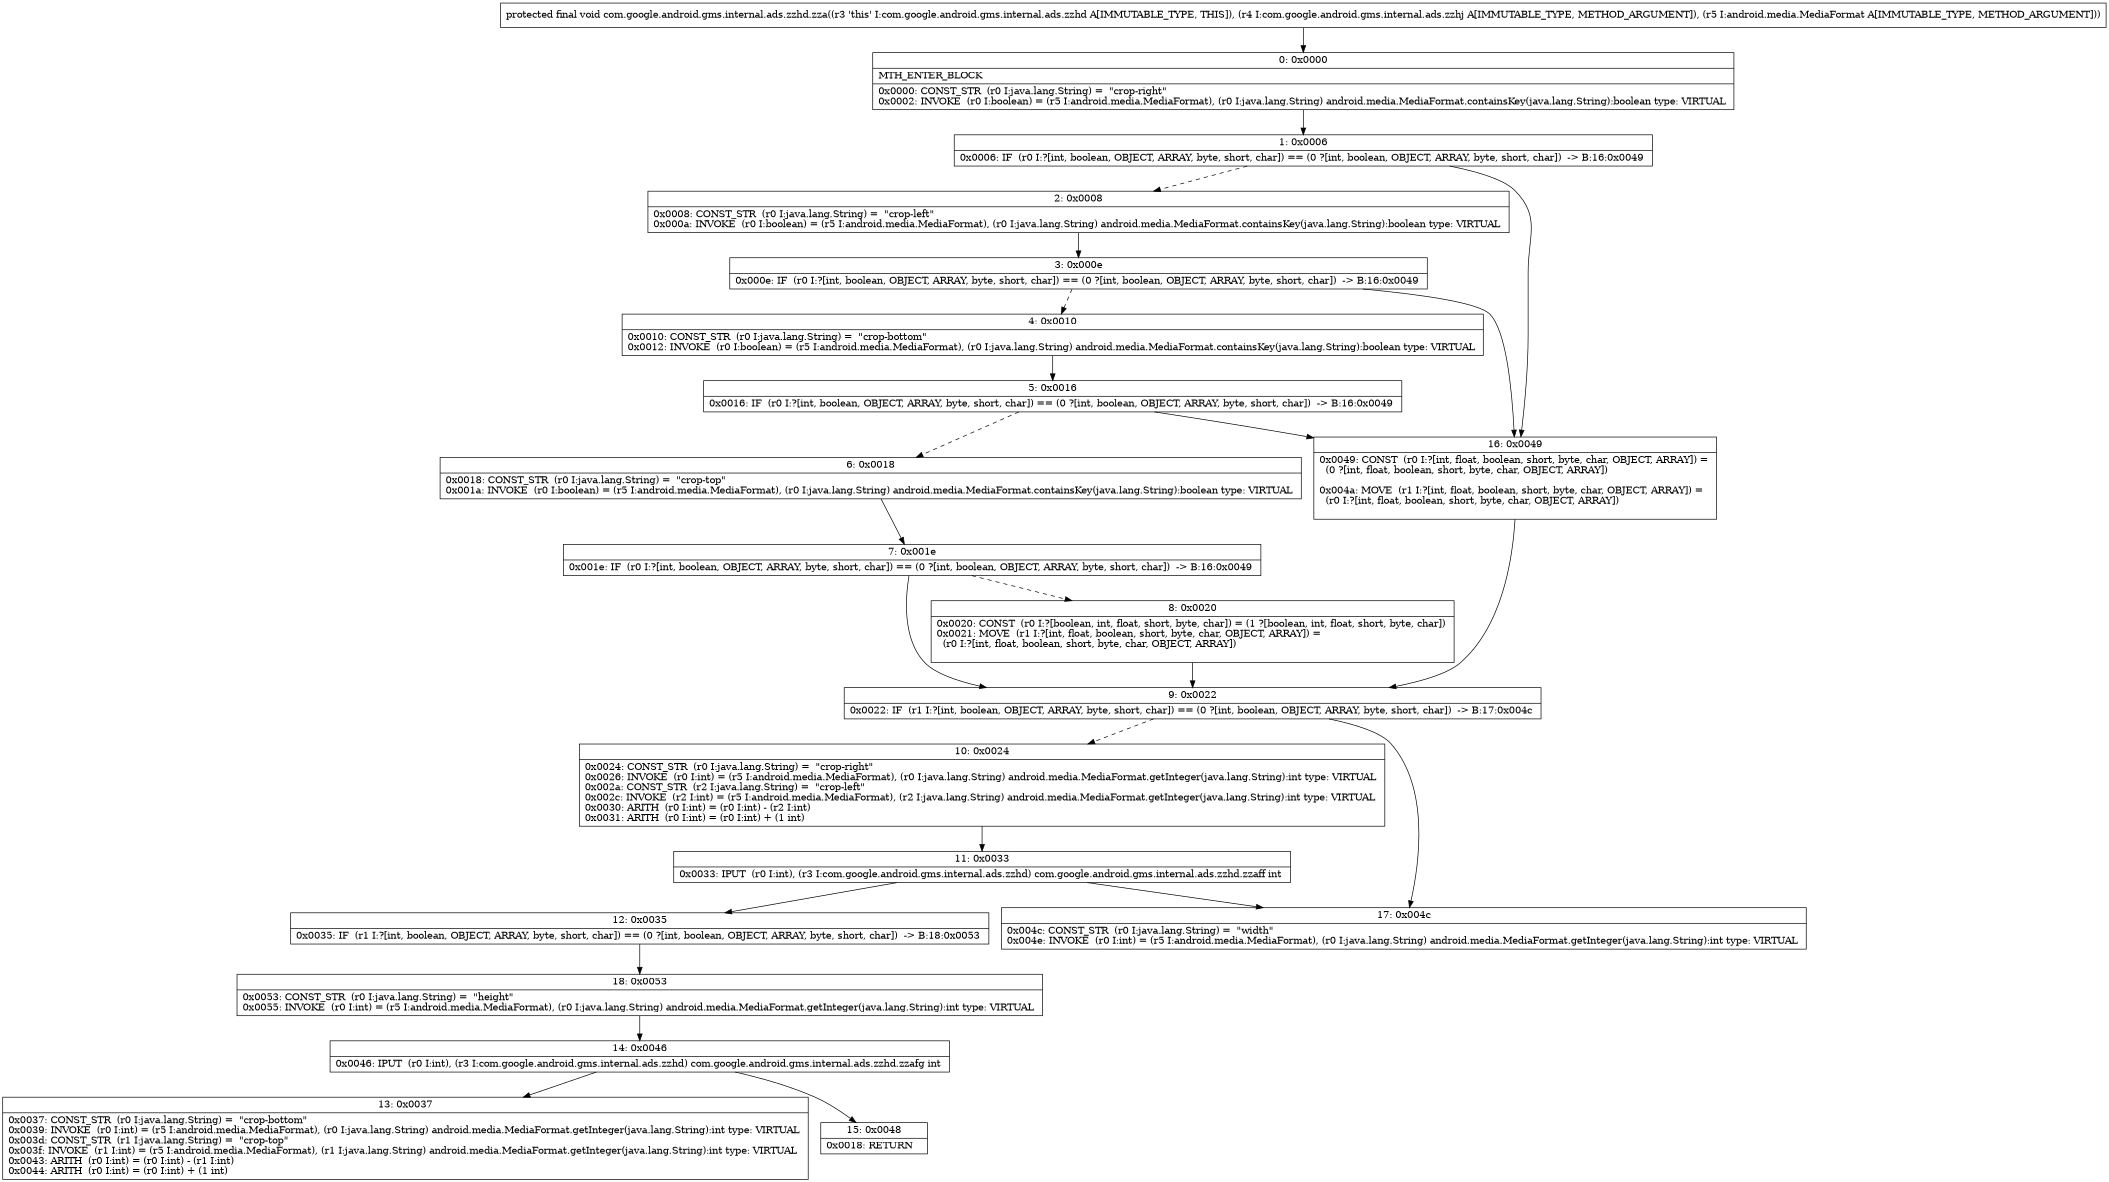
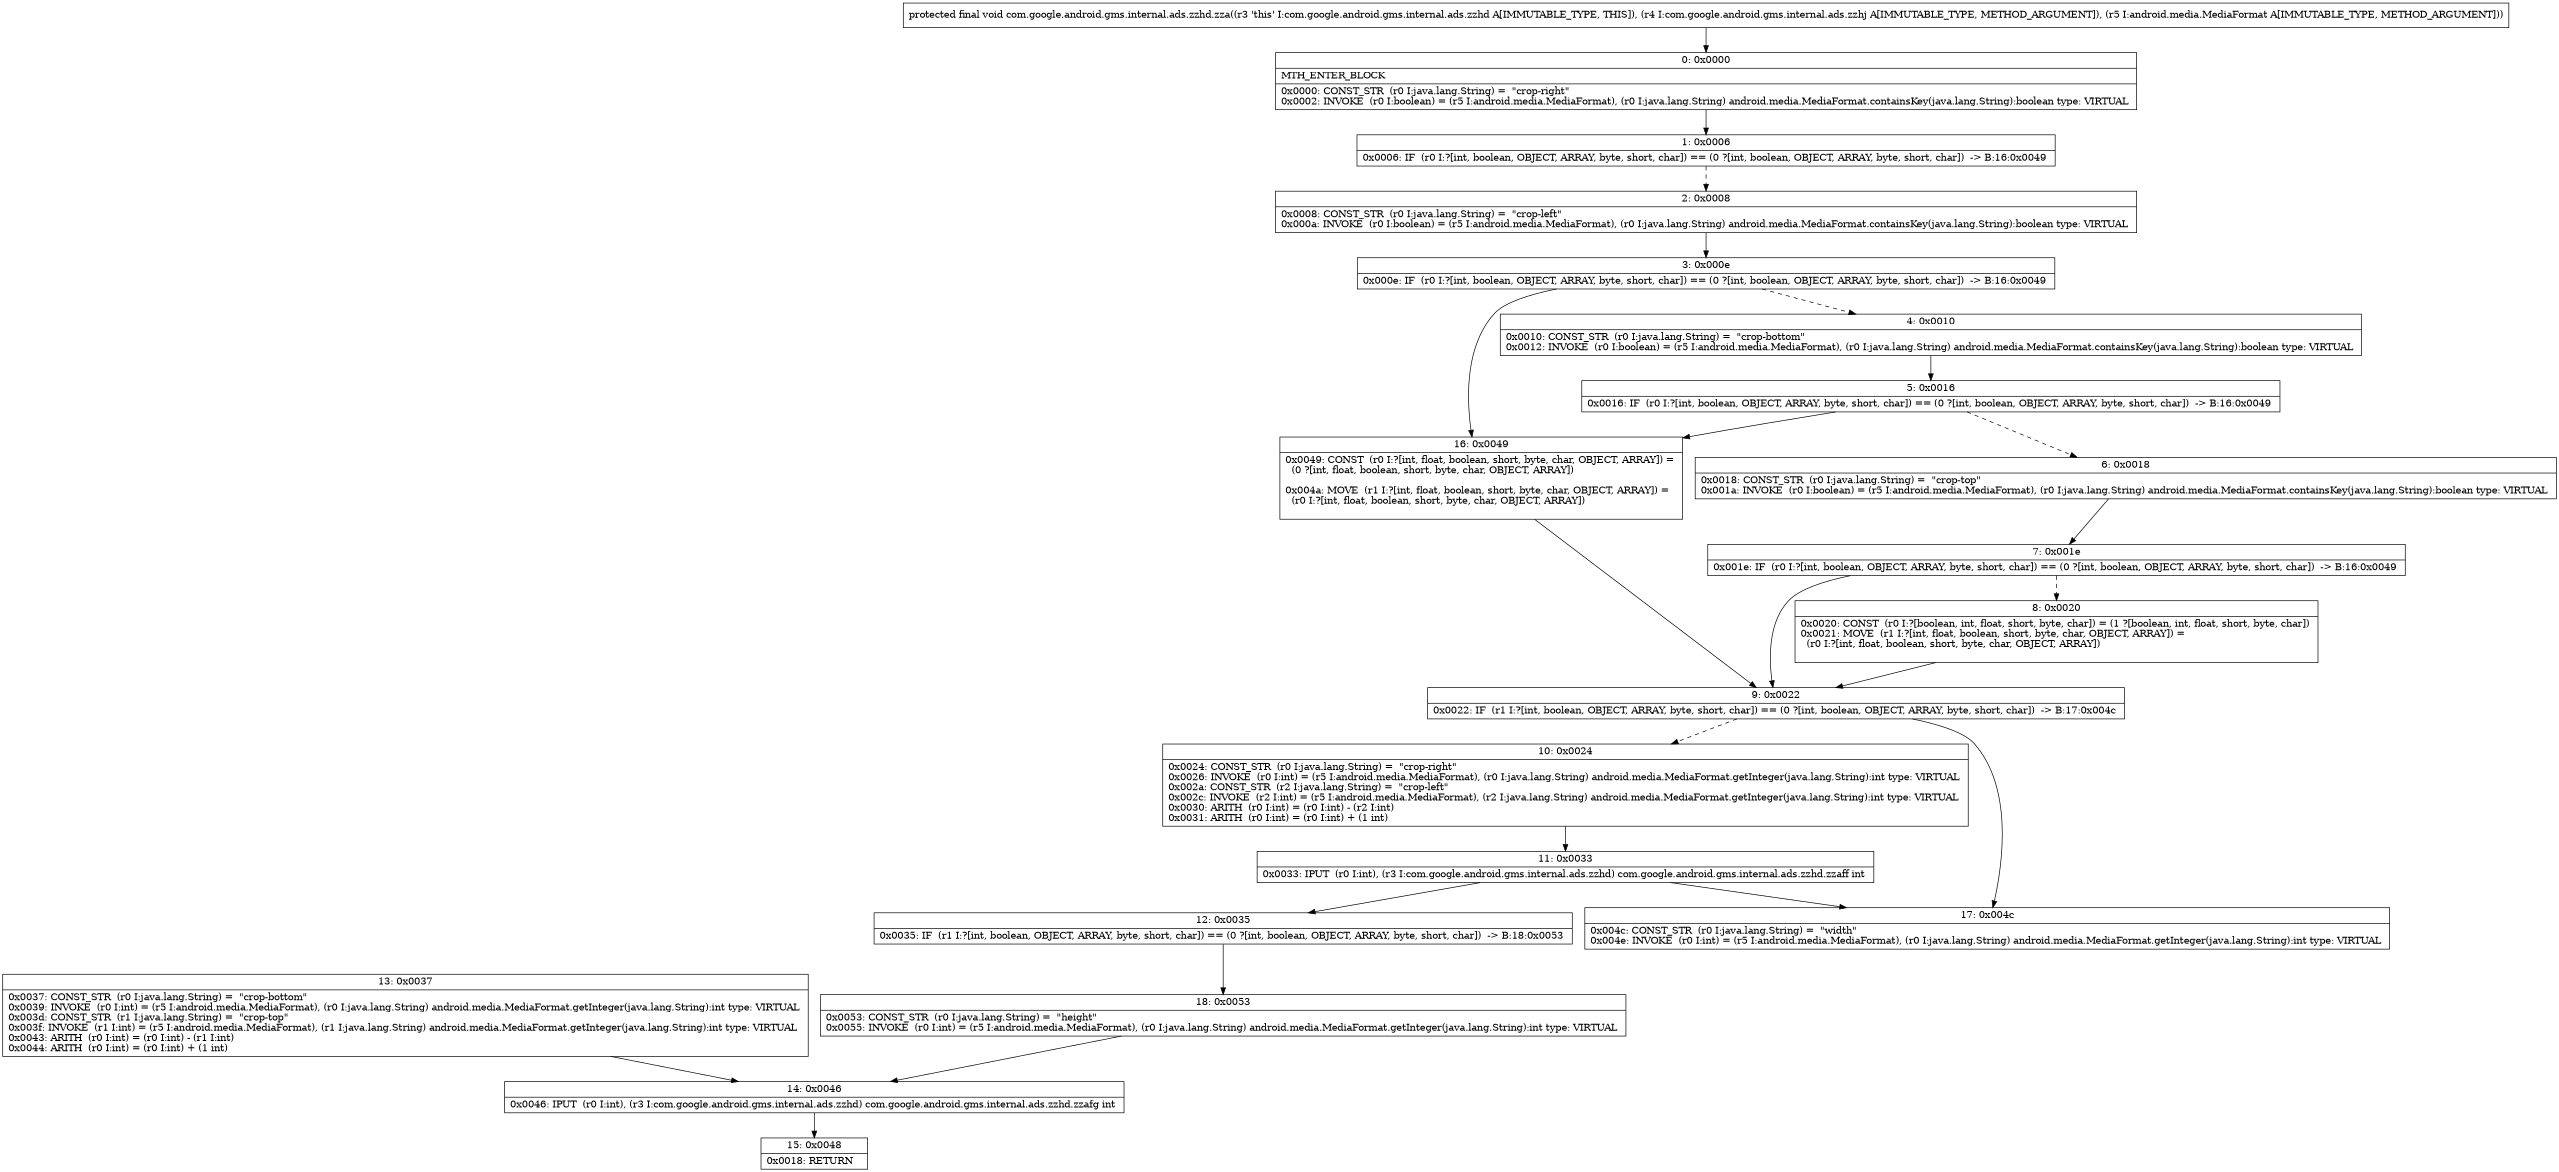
edge "1: 0x0006" -> "16: 0x0049": removed
edge "14: 0x0046" -> "13: 0x0037": reversed
